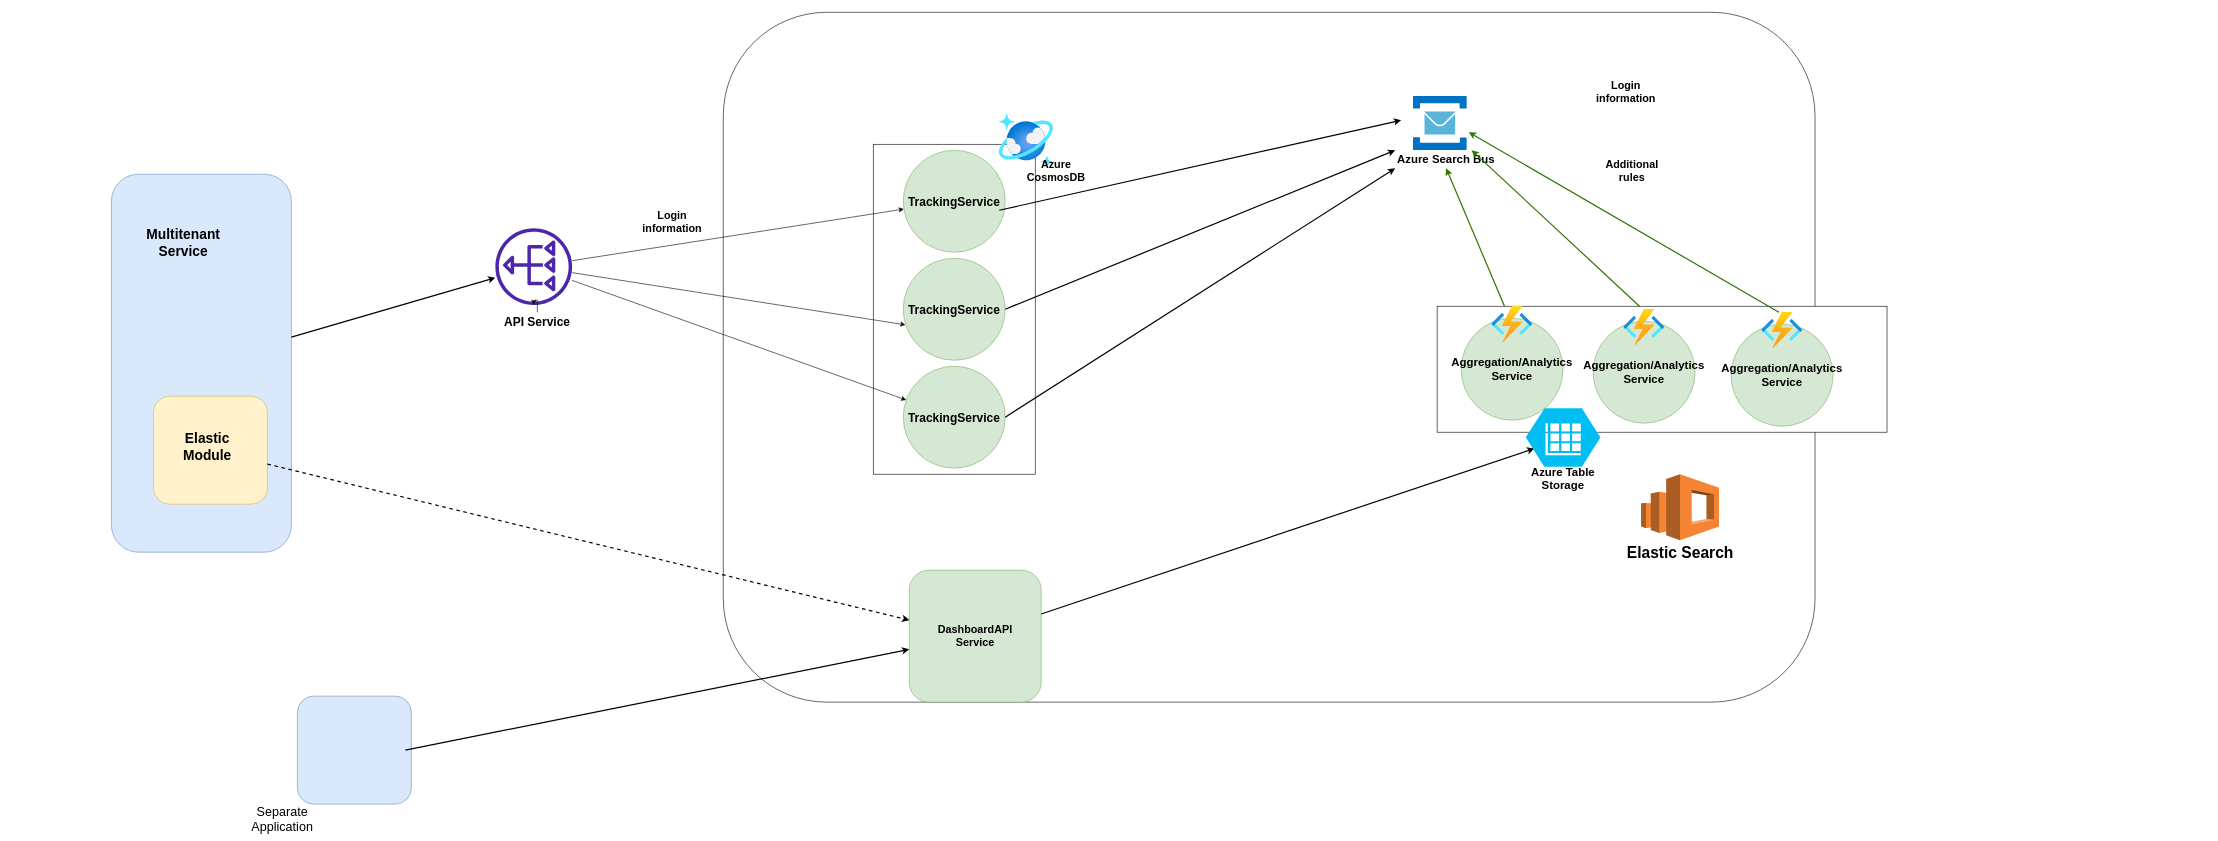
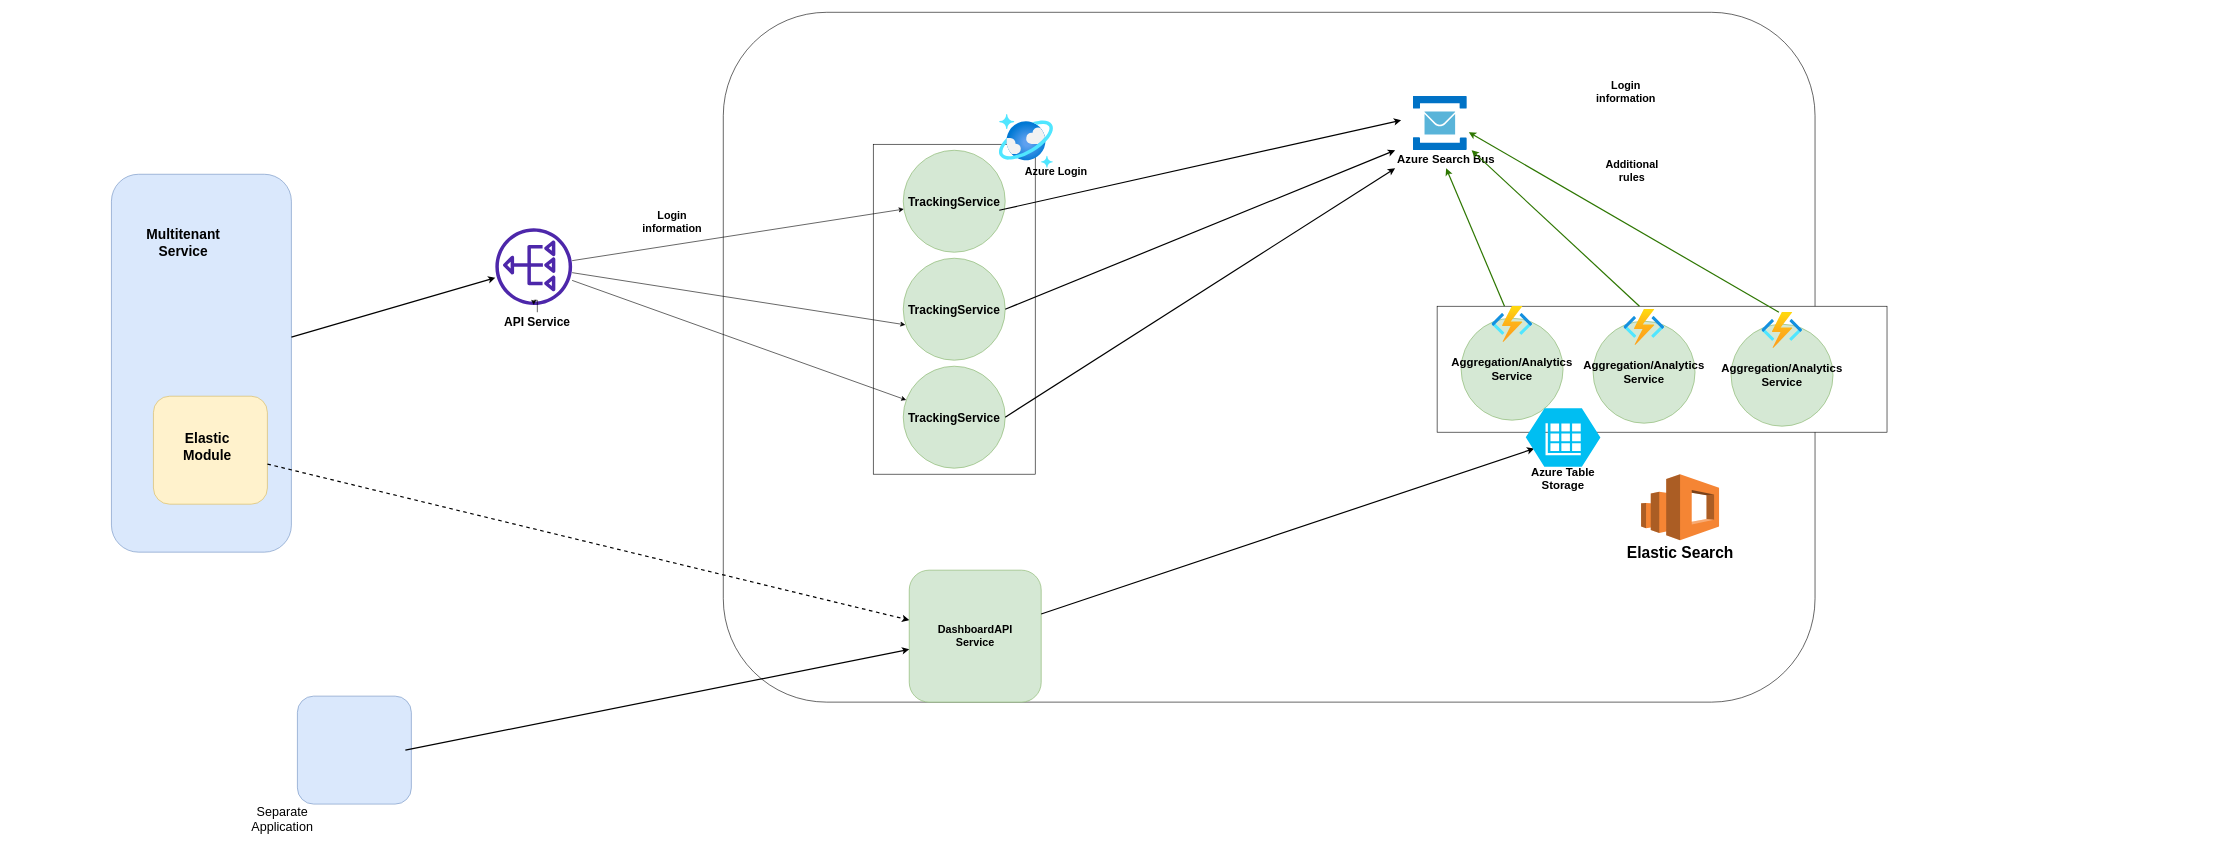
node "Azure CosmosDB": label "Azure CosmosDB" -> "Azure Login"
